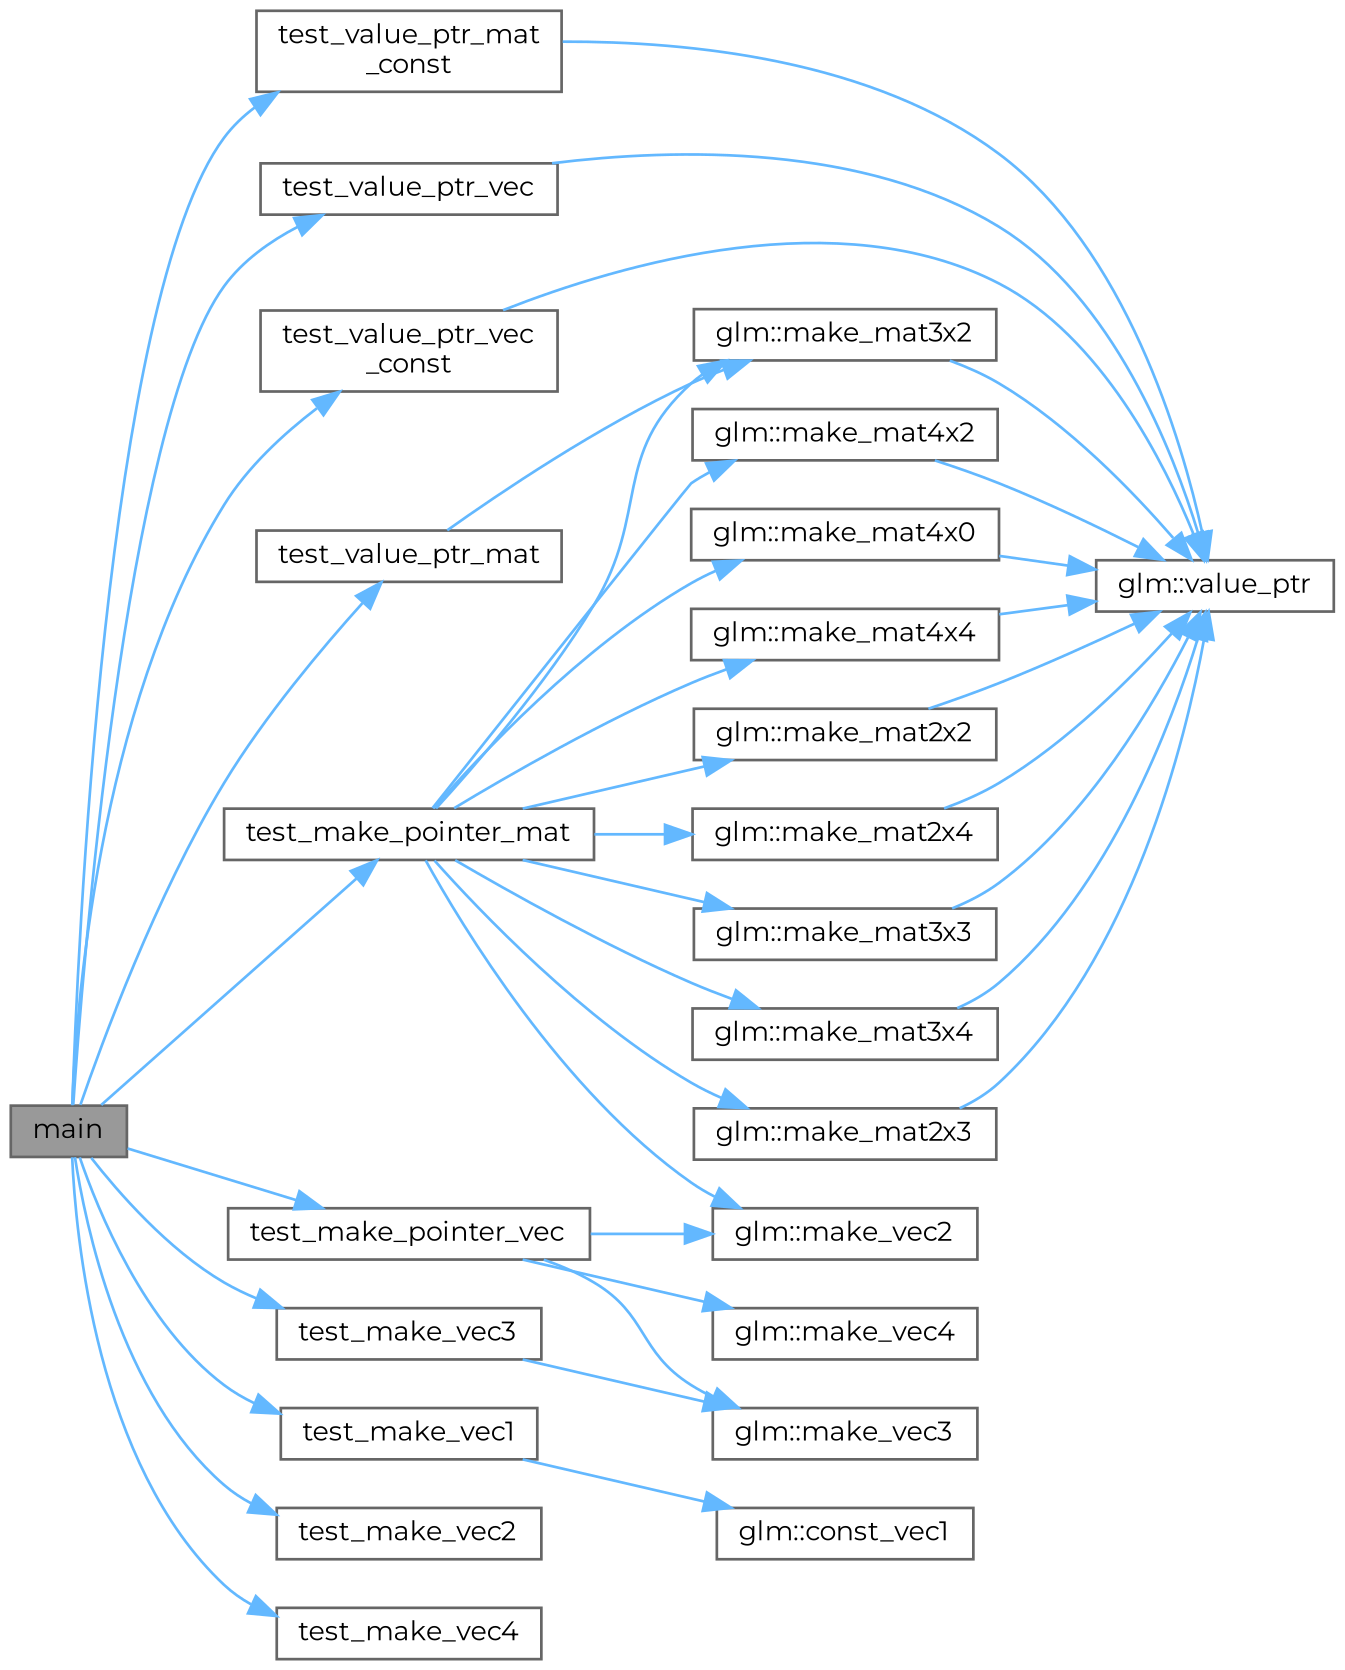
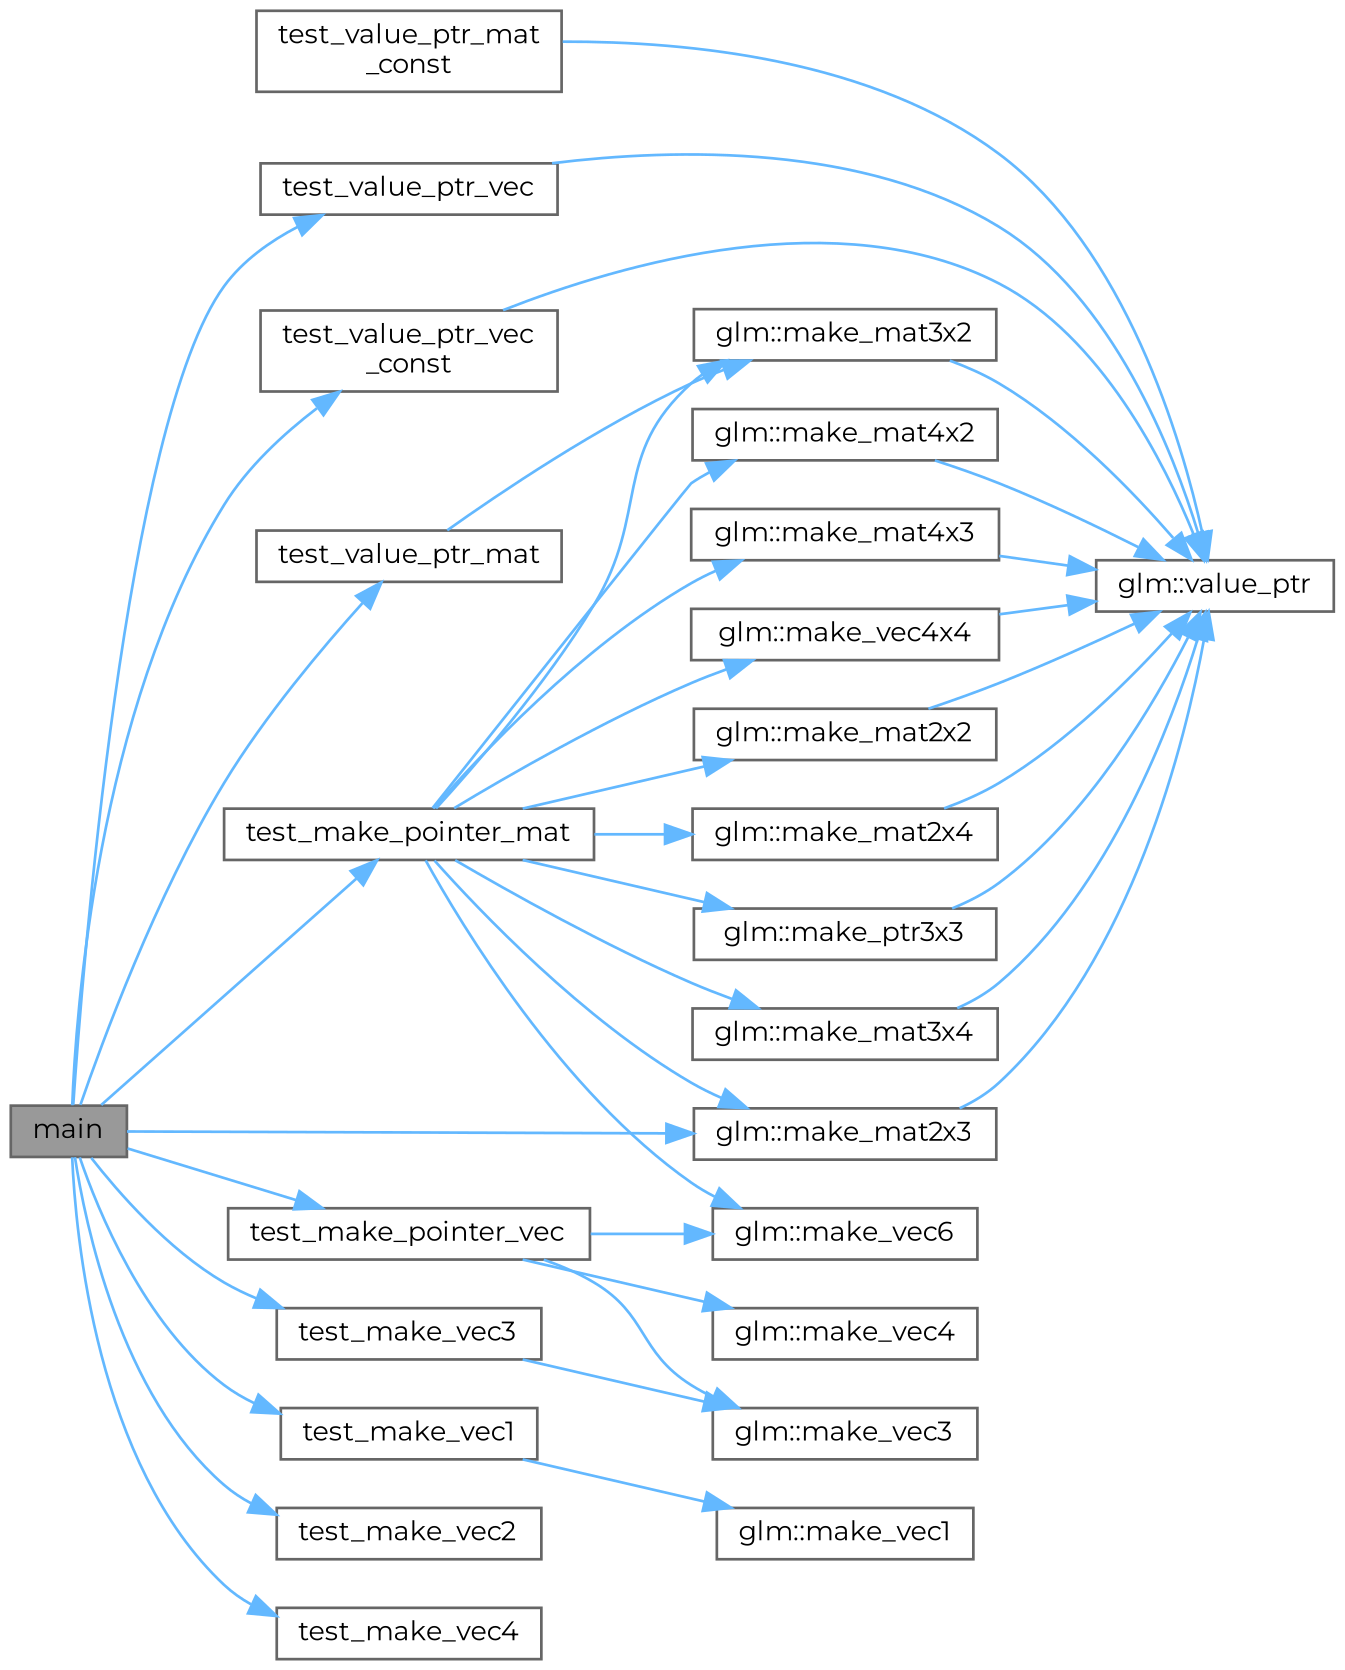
node "glm::make_mat4x0": label "glm::make_mat4x0" -> "glm::make_mat4x3"
edge "main" -> "test_value_ptr_mat _const": now "main" -> "glm::make_mat2x3"
node "glm::make_mat4x4": label "glm::make_mat4x4" -> "glm::make_vec4x4"
node "glm::make_mat3x3": label "glm::make_mat3x3" -> "glm::make_ptr3x3"
node "glm::make_vec2": label "glm::make_vec2" -> "glm::make_vec6"
node "glm::const_vec1": label "glm::const_vec1" -> "glm::make_vec1"
